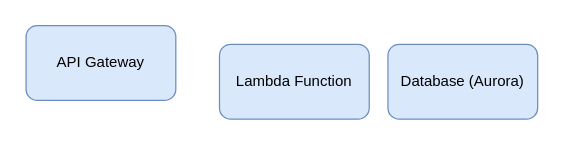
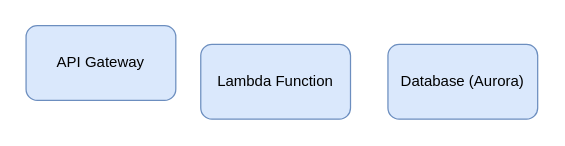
node "Lambda Function": moved (294, 82) -> (276, 82)
